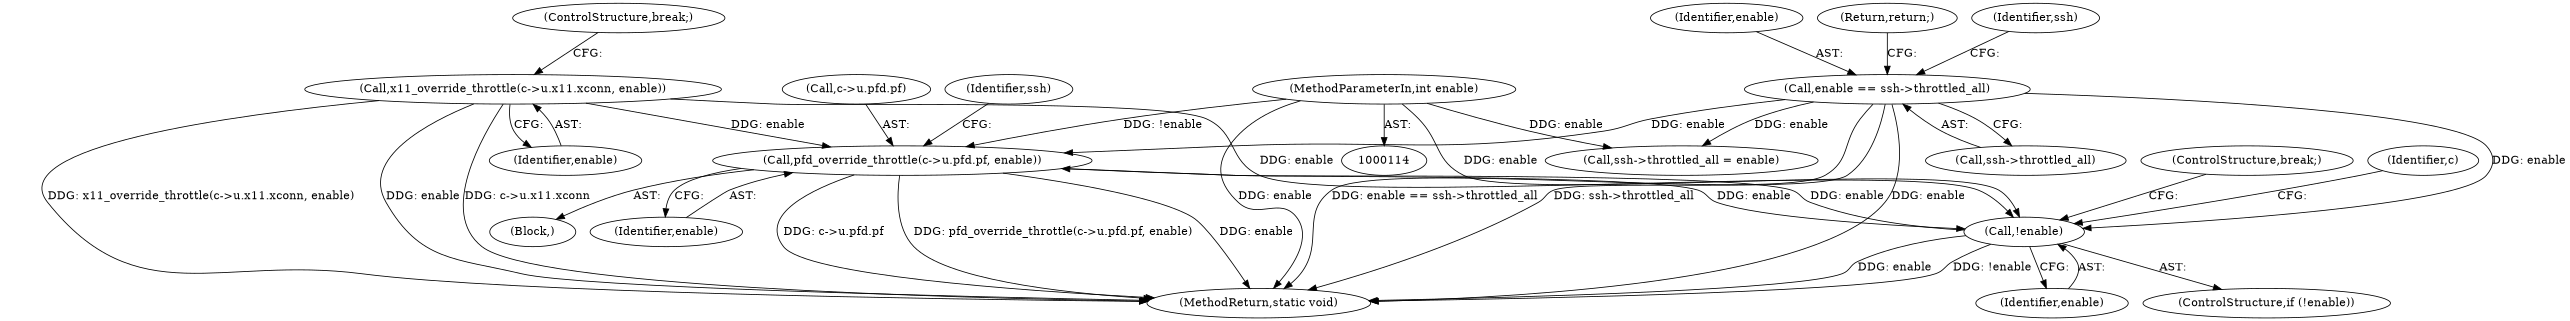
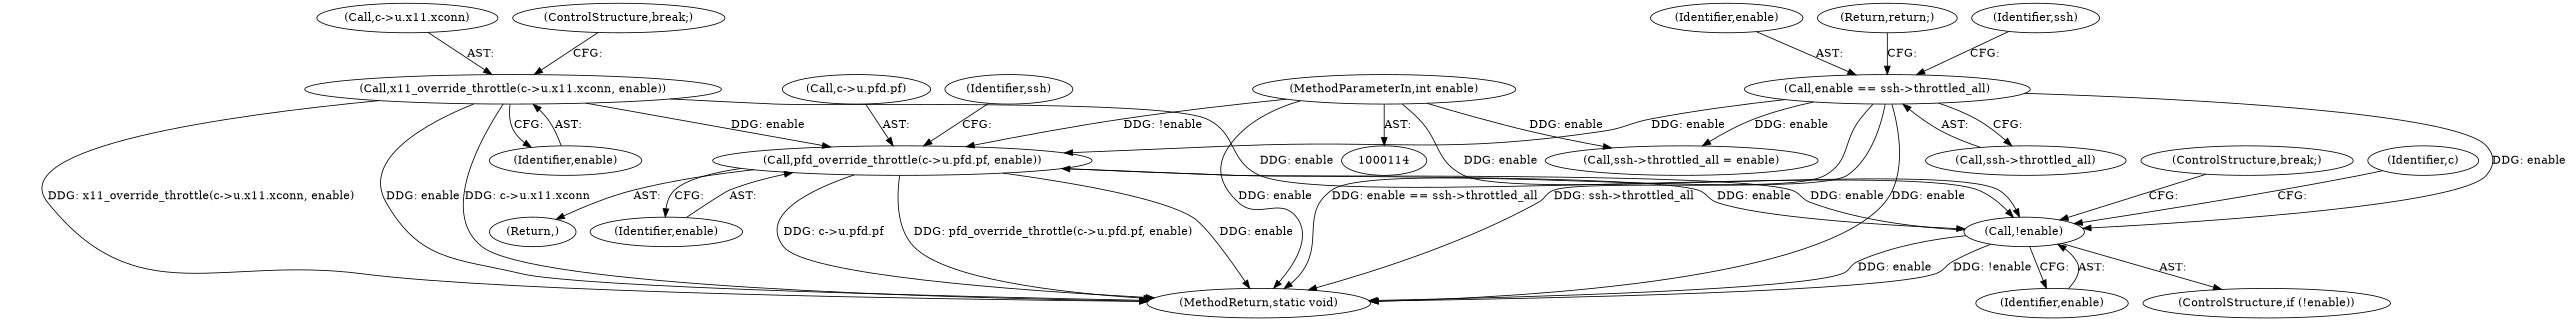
node "(Call,c->u.x11.xconn)": added
node "(Block,)": label "(Block,)" -> "(Return,)"
